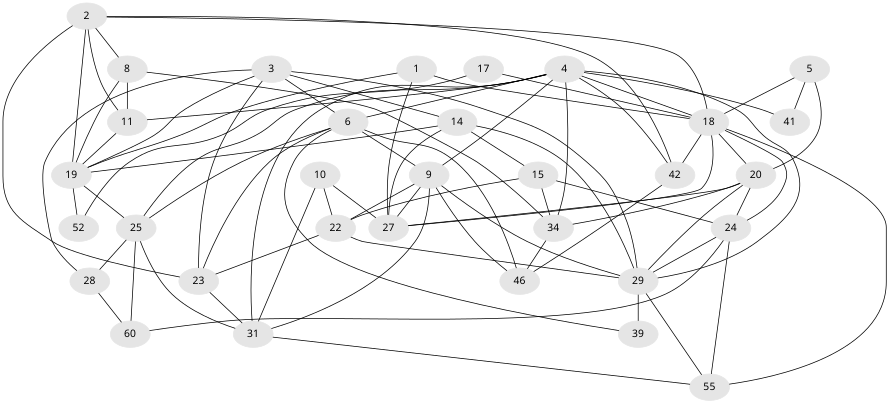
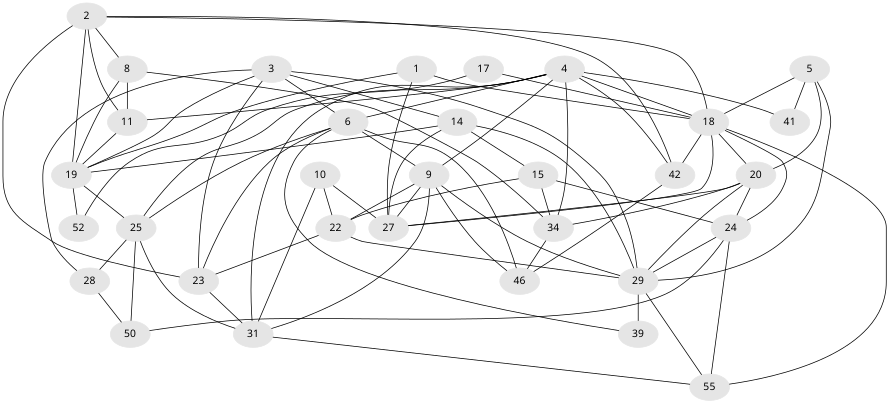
edge "4" -- "29": now "5" -- "29"
node "60": label "60" -> "50"
